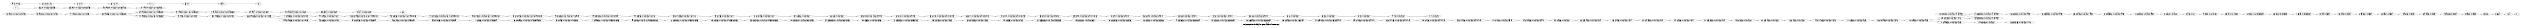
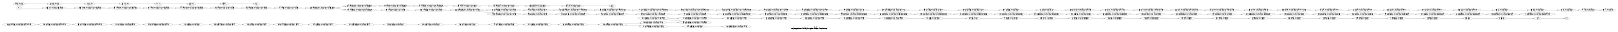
node "44 | 19 21 22 : 0 1 2 3 6 7 16 17 23 24 25": added
node "109 | 6 40 56 : 0 1 2 3 4 5 6 7 39 40 41": removed
